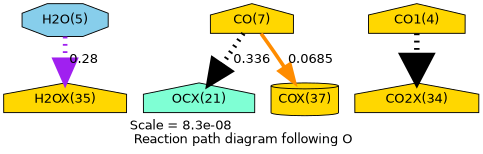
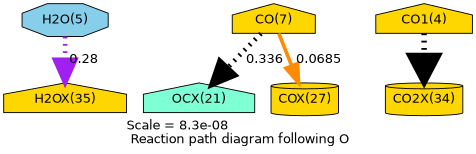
node "COX(37)": label "COX(37)" -> "COX(27)"
node "CO2X(34)": shape house -> cylinder
